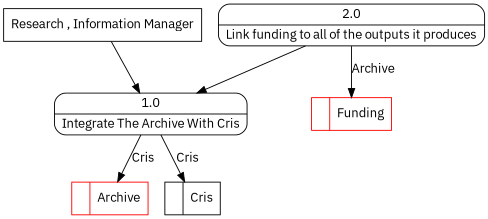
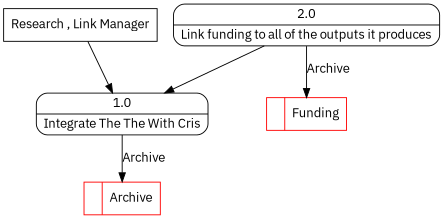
node "Research , Information Manager": label "Research , Information Manager" -> "Research , Link Manager"
node "1.0": text "Integrate The Archive With Cris" -> "Integrate The The With Cris"
edge "1.0" -> "Archive": label "Cris" -> "Archive"
node "Cris": removed
